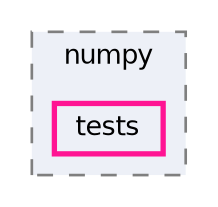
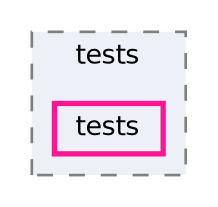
cluster "numpy": label "numpy" -> "tests"
